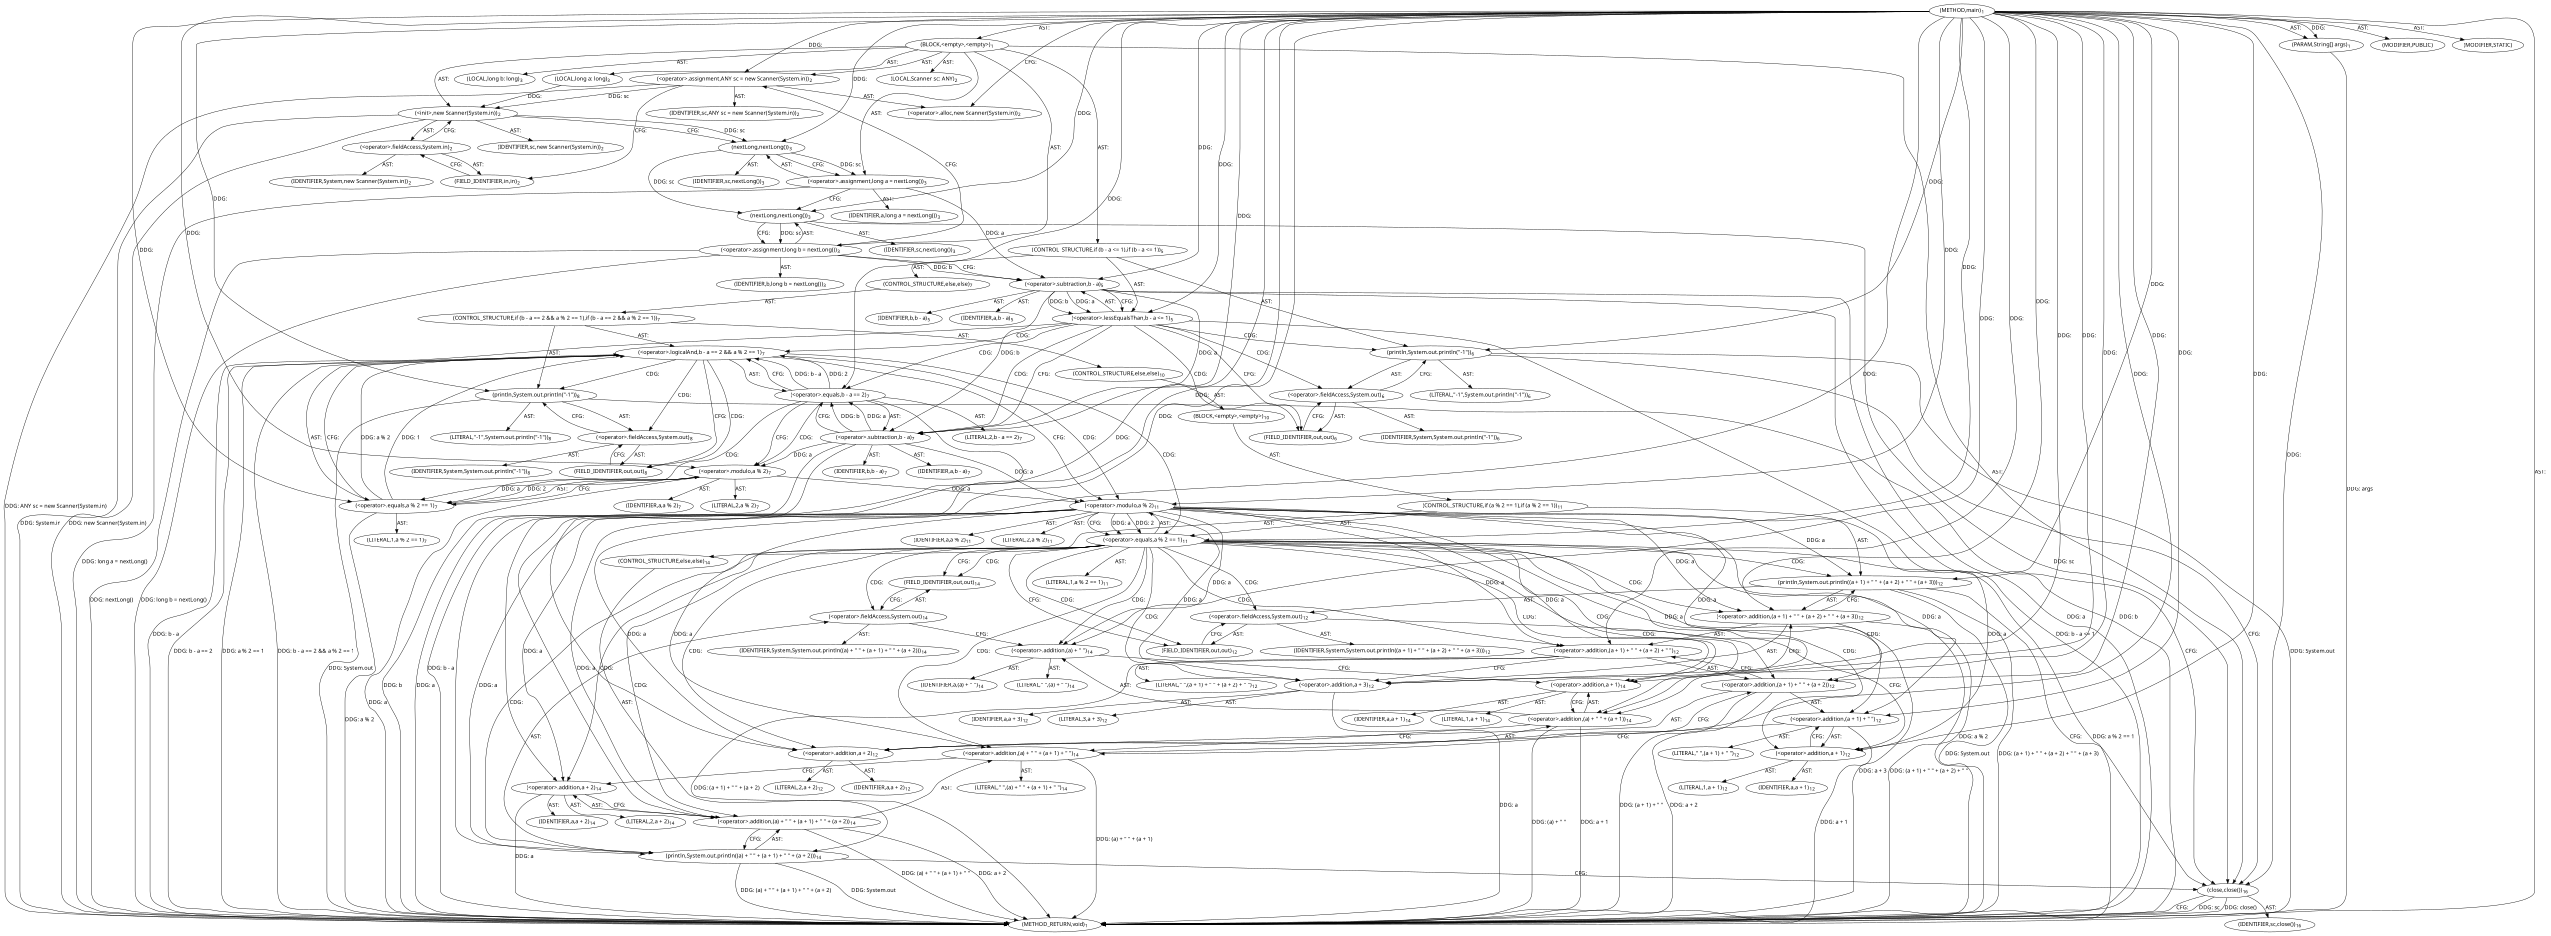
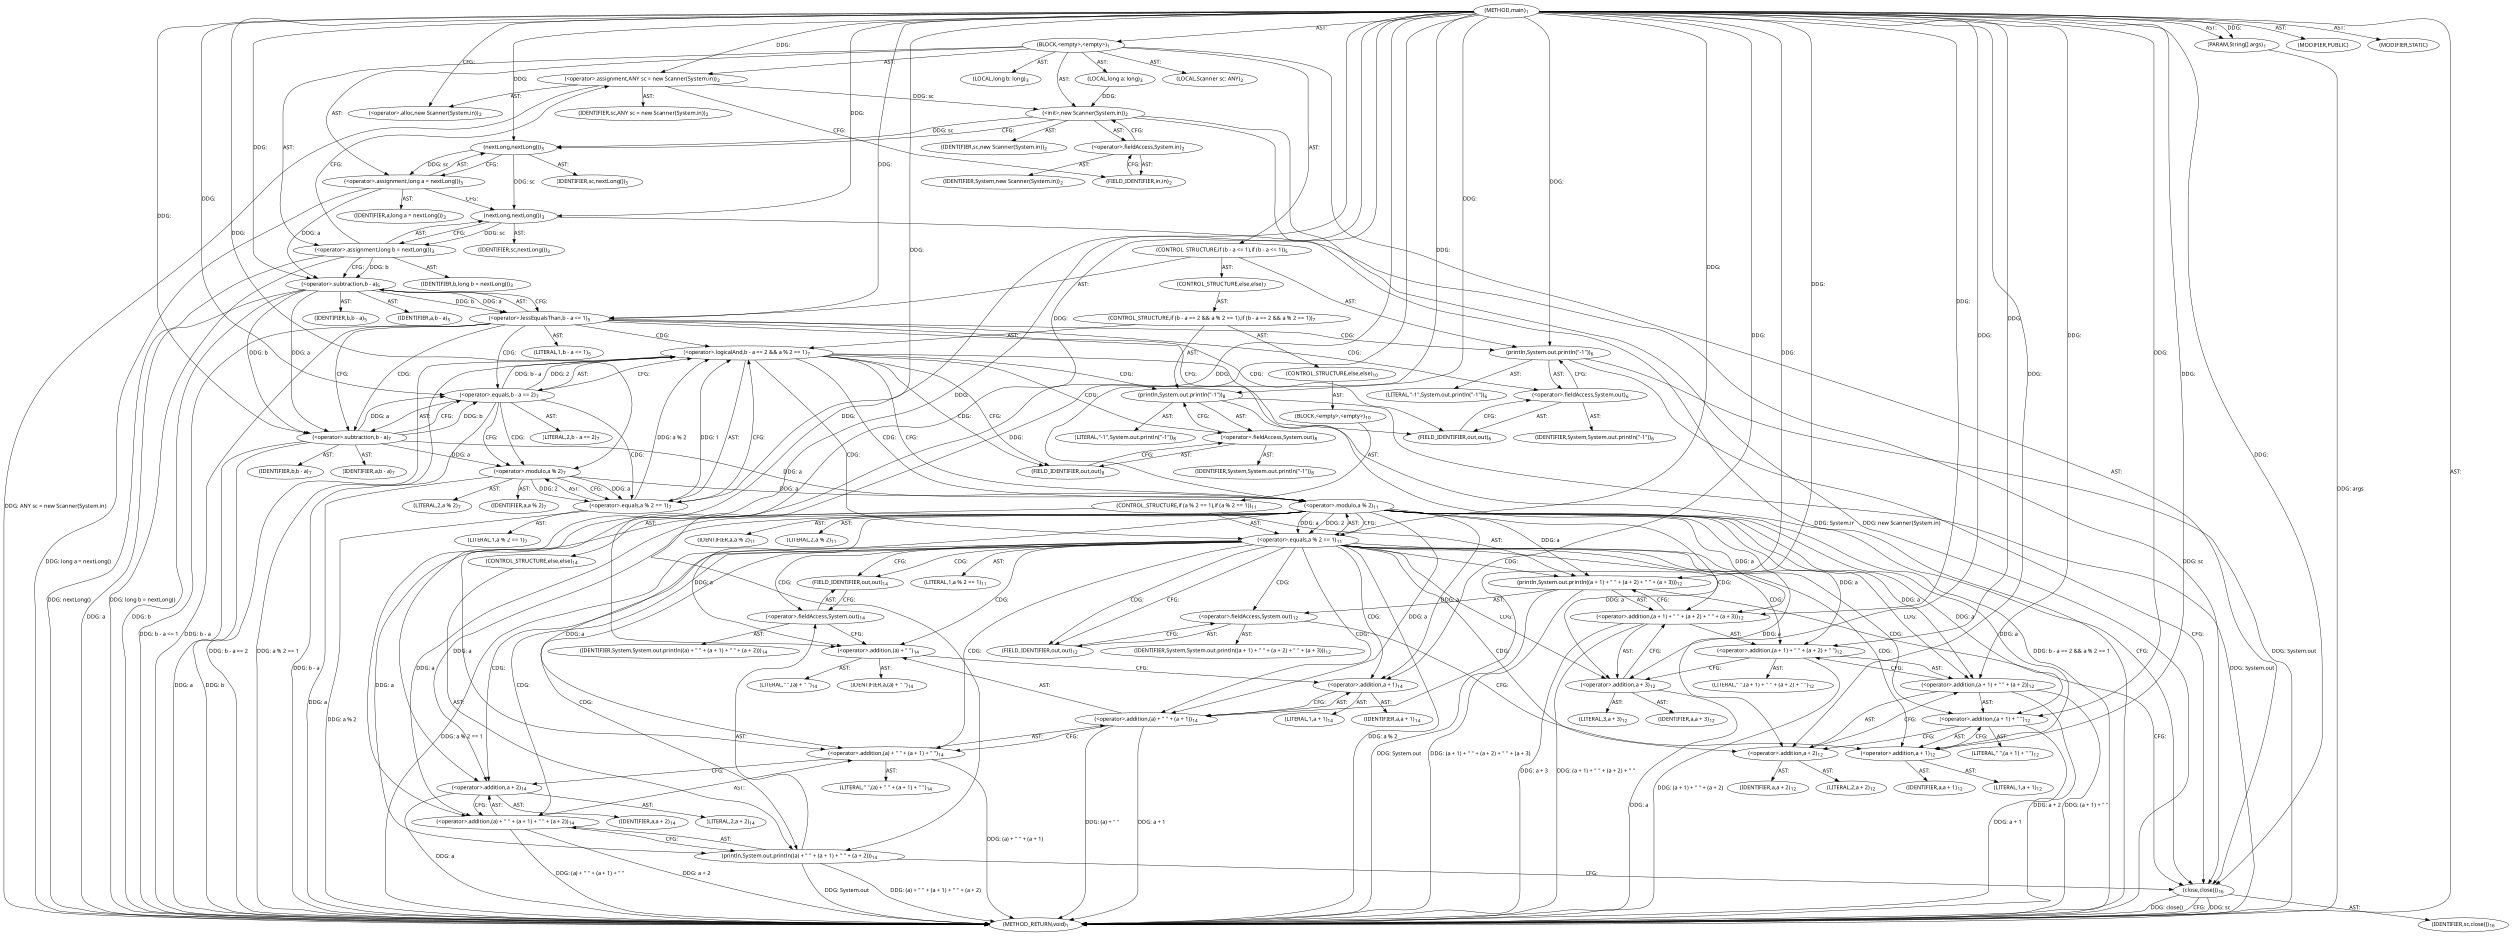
node "(LITERAL,1,b - a <= 1)": added
